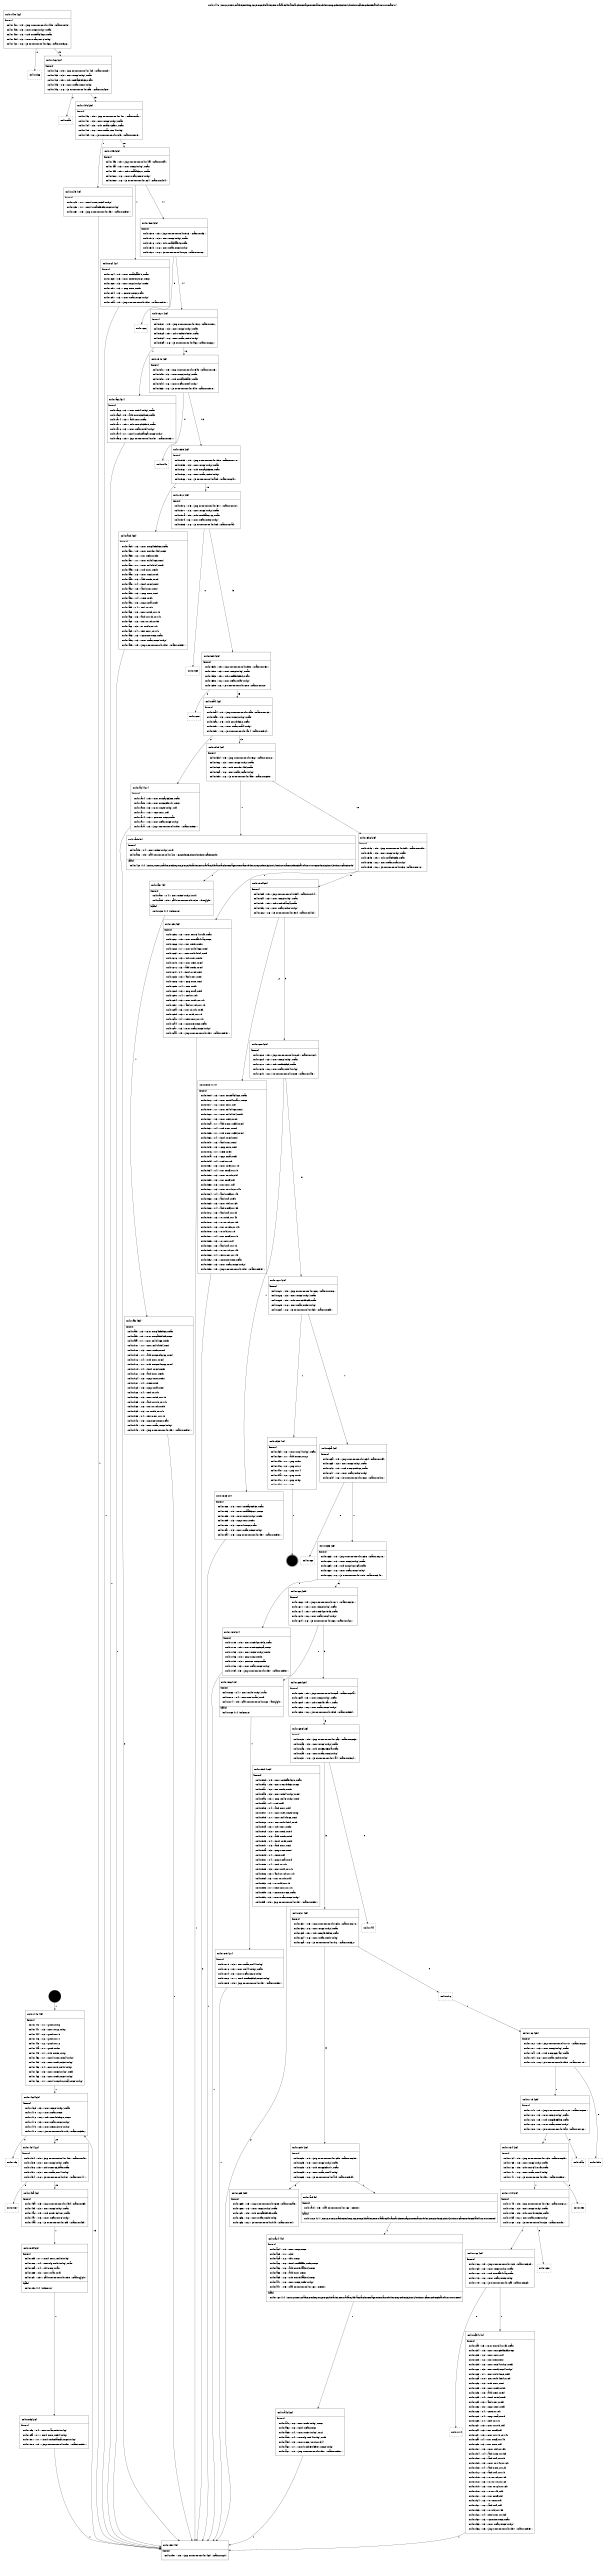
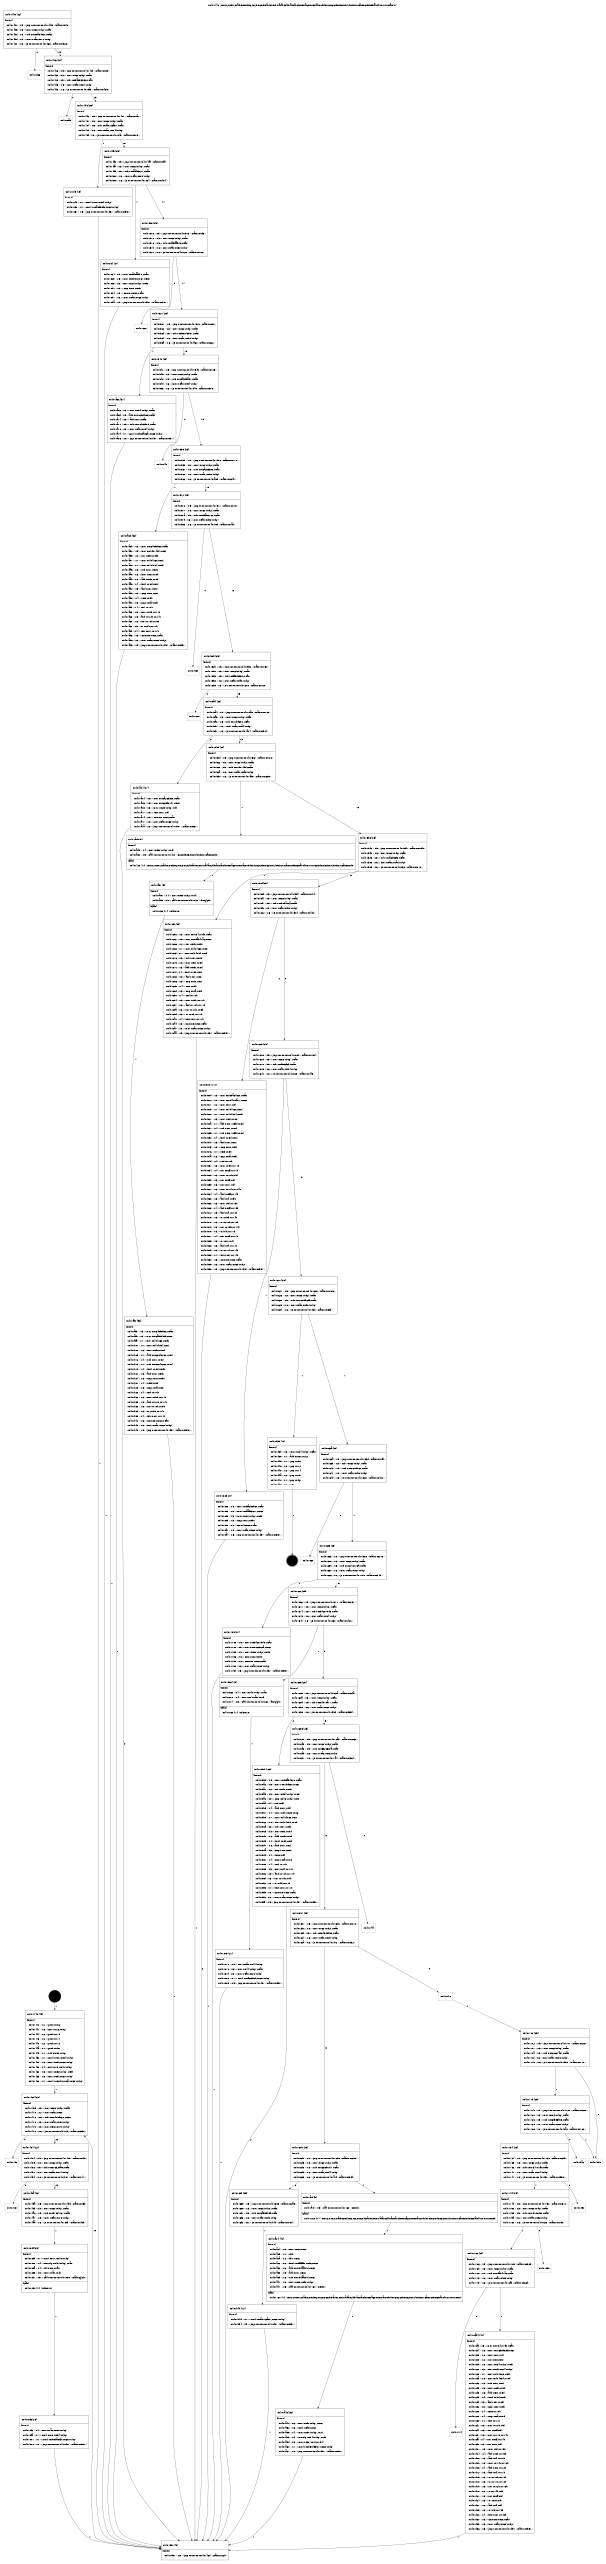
edge "0x401685 [25]" -> "0x40199d [103]": added, label "2"
edge "0x40171b [25]" -> "0x401734 [25]": now "0x40171b [25]" -> "0x401b59"
node "0x401b4d [12]": added
